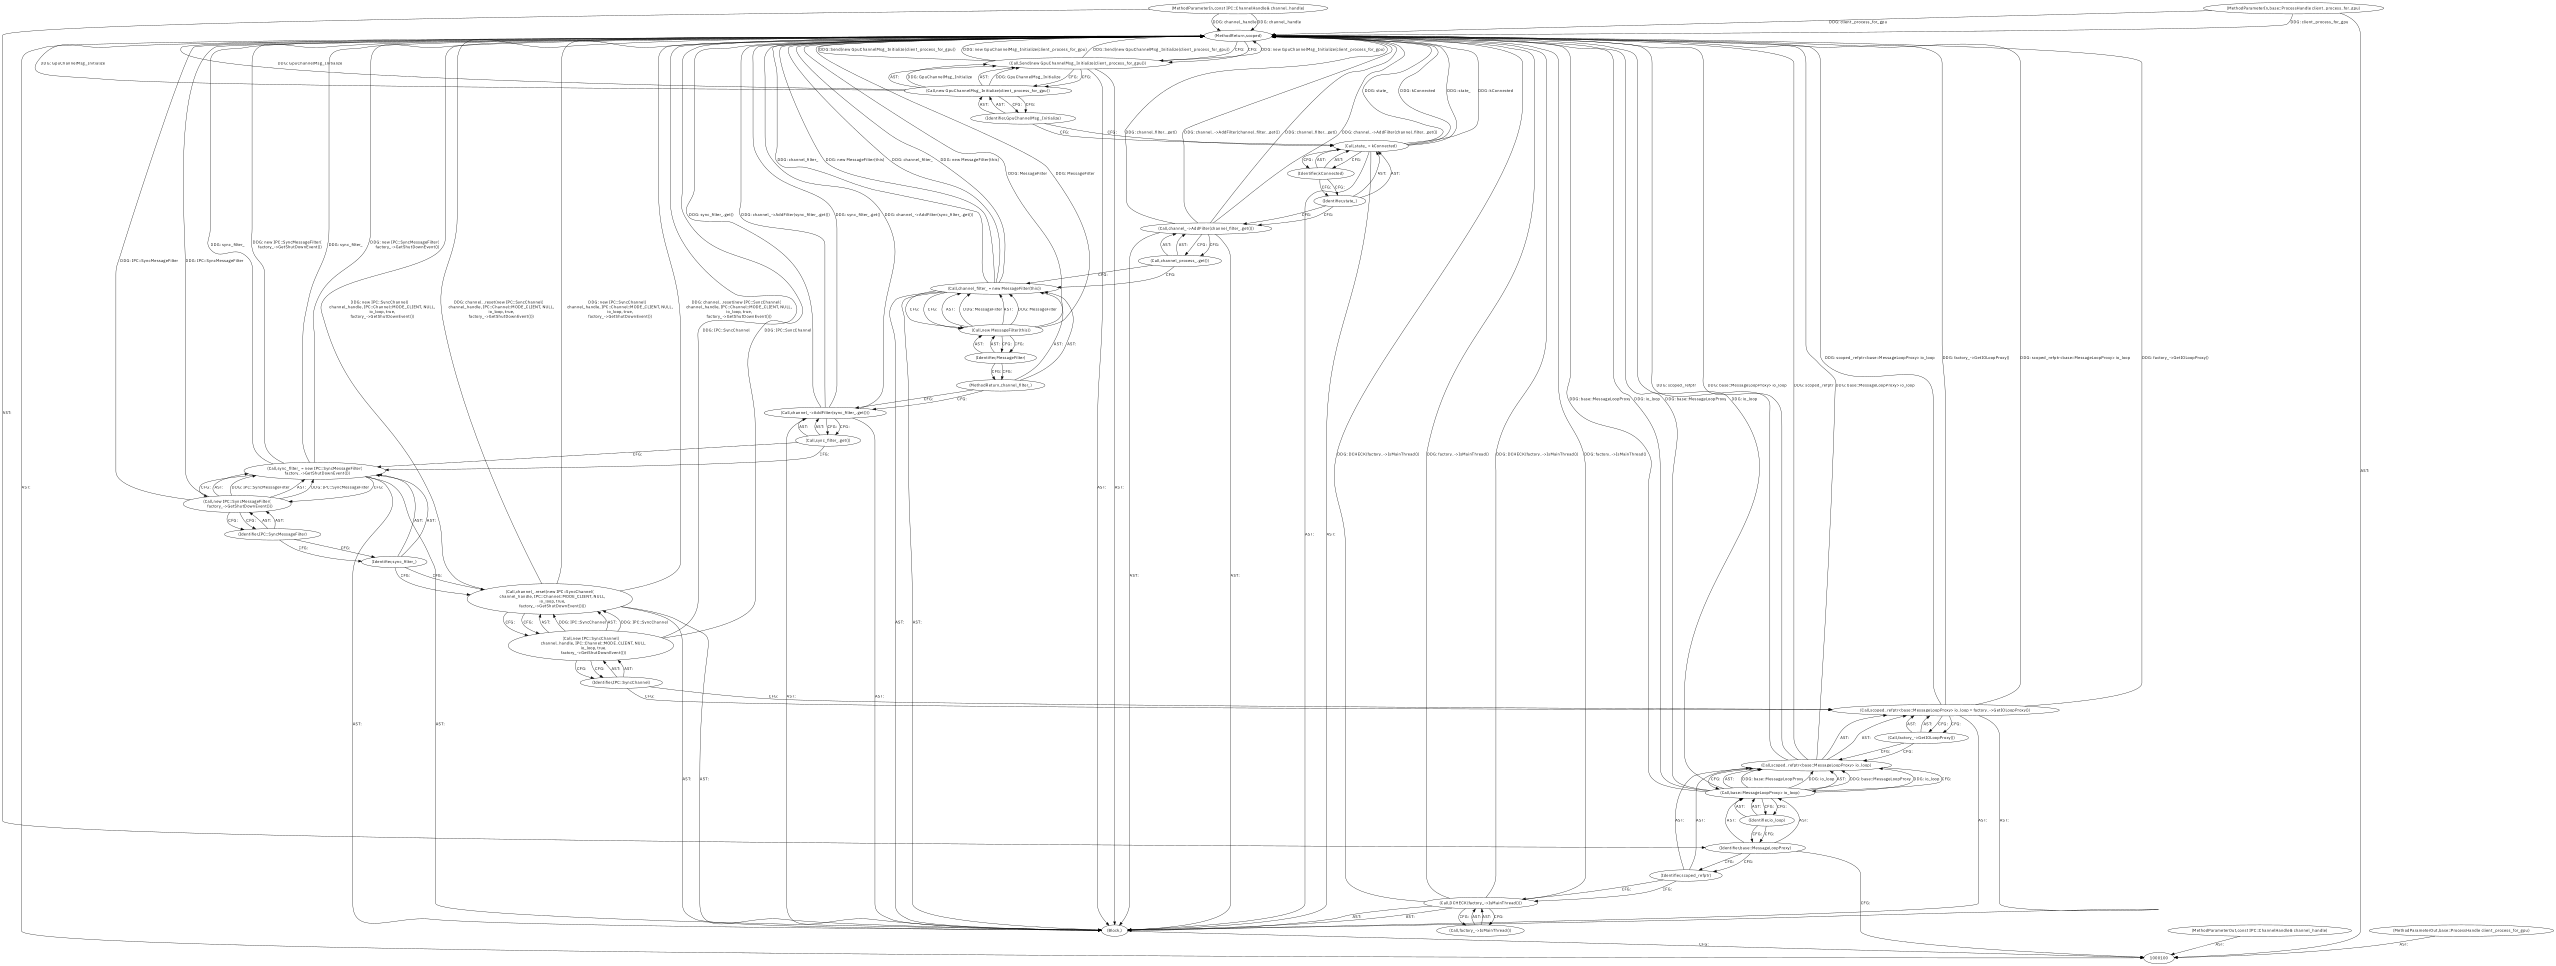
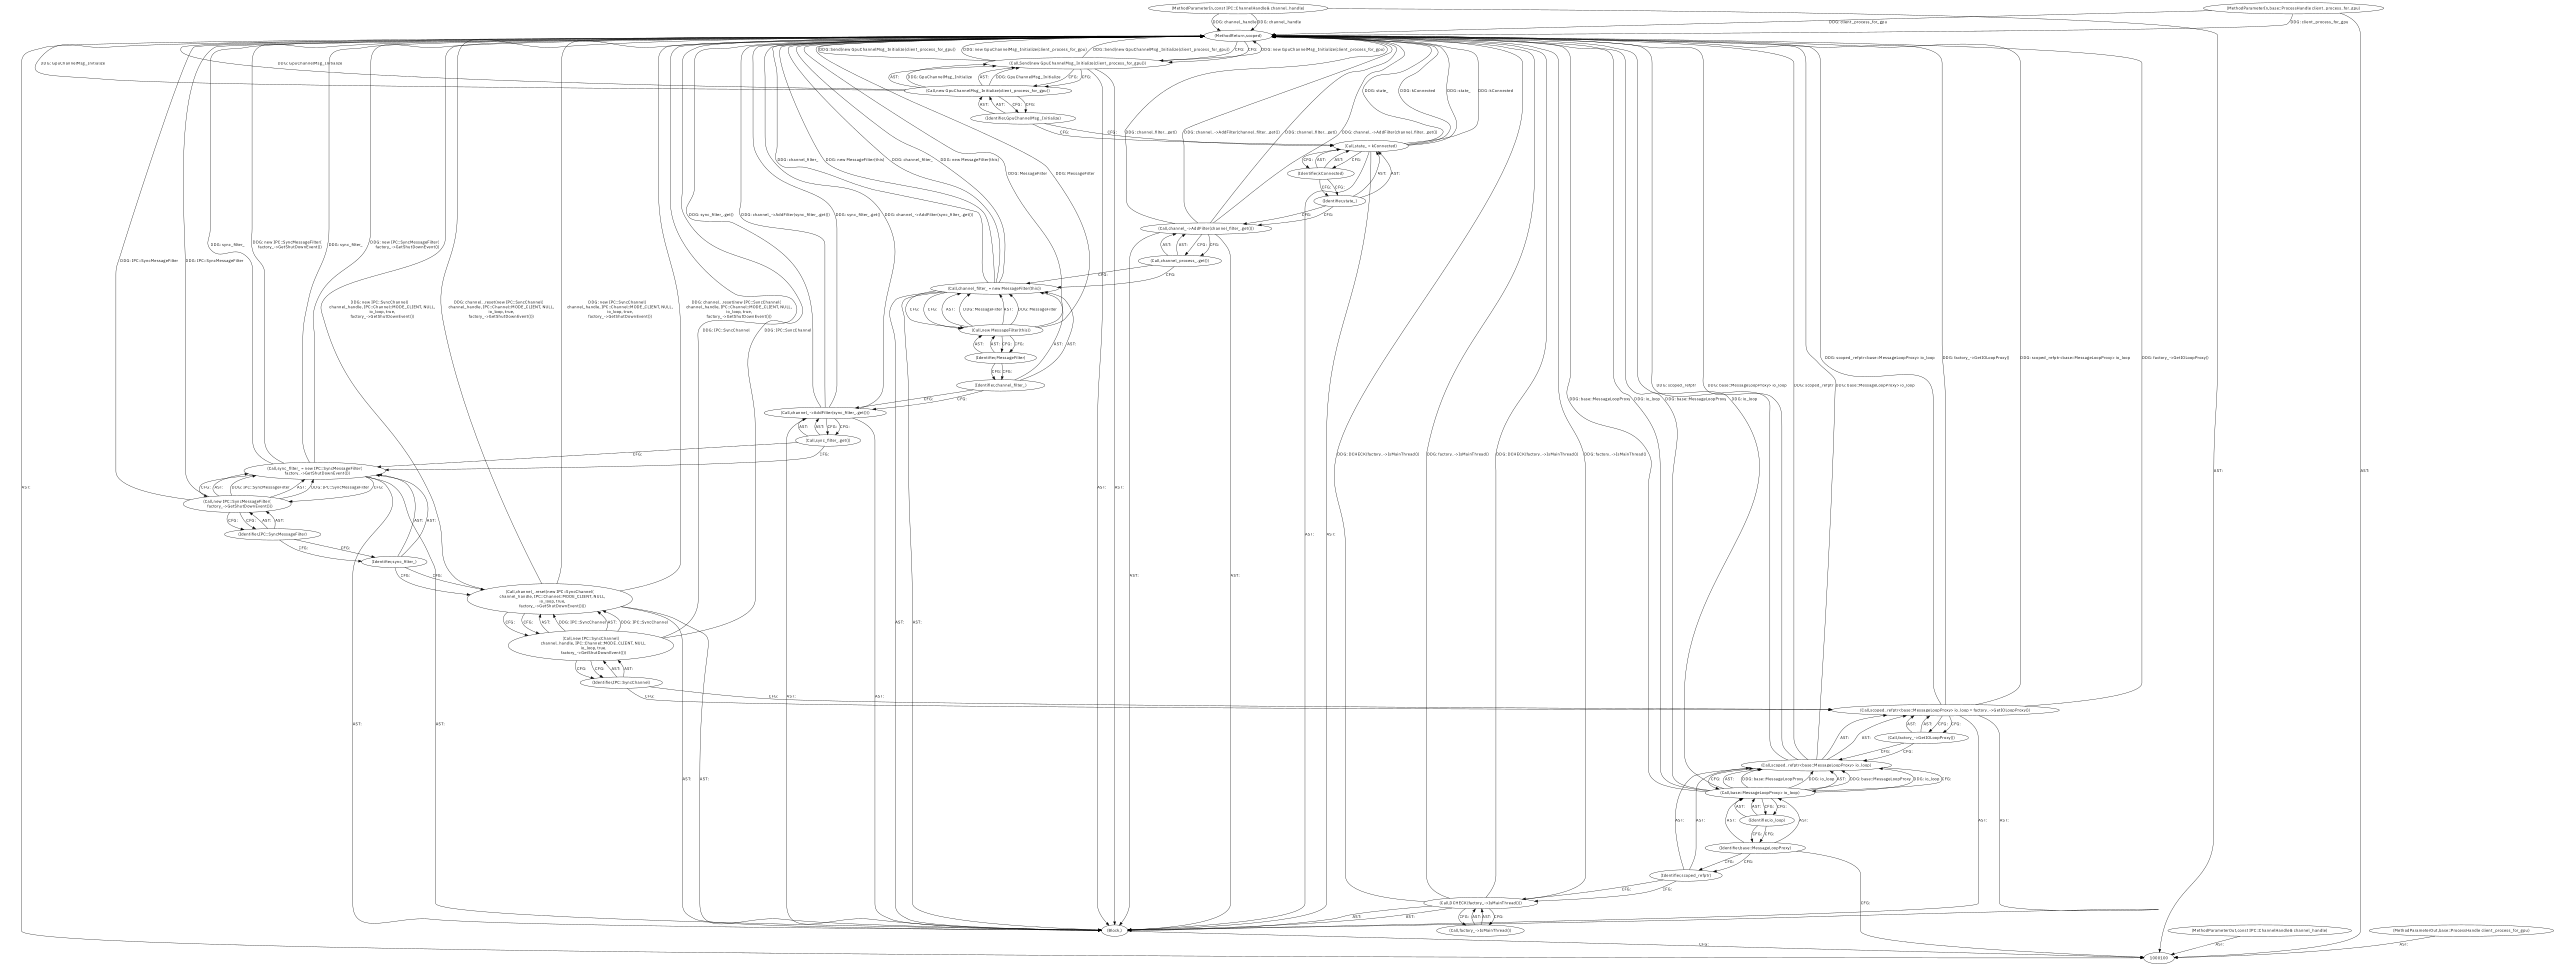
node "(MethodReturn,channel_filter_)": label "(MethodReturn,channel_filter_)" -> "(Identifier,channel_filter_)"
edge "(MethodParameterIn,const IPC::ChannelHandle& channel_handle)" -> "(Identifier,base::MessageLoopProxy)": now "(MethodParameterIn,const IPC::ChannelHandle& channel_handle)" -> "1000100"
